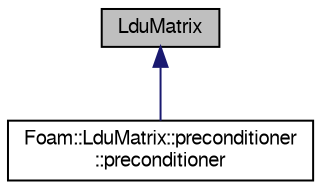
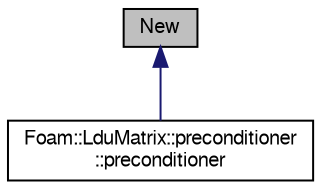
node "LduMatrix": label "LduMatrix" -> "New"
